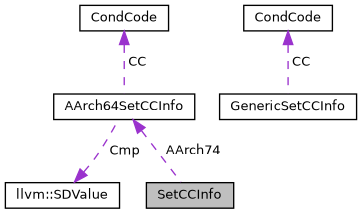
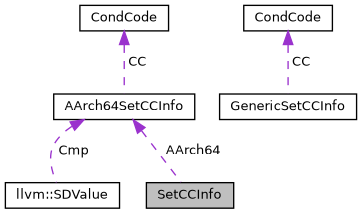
edge "AArch64SetCCInfo" -> "llvm::SDValue": reversed
edge "SetCCInfo" -> "AArch64SetCCInfo": label " AArch74" -> " AArch64"
